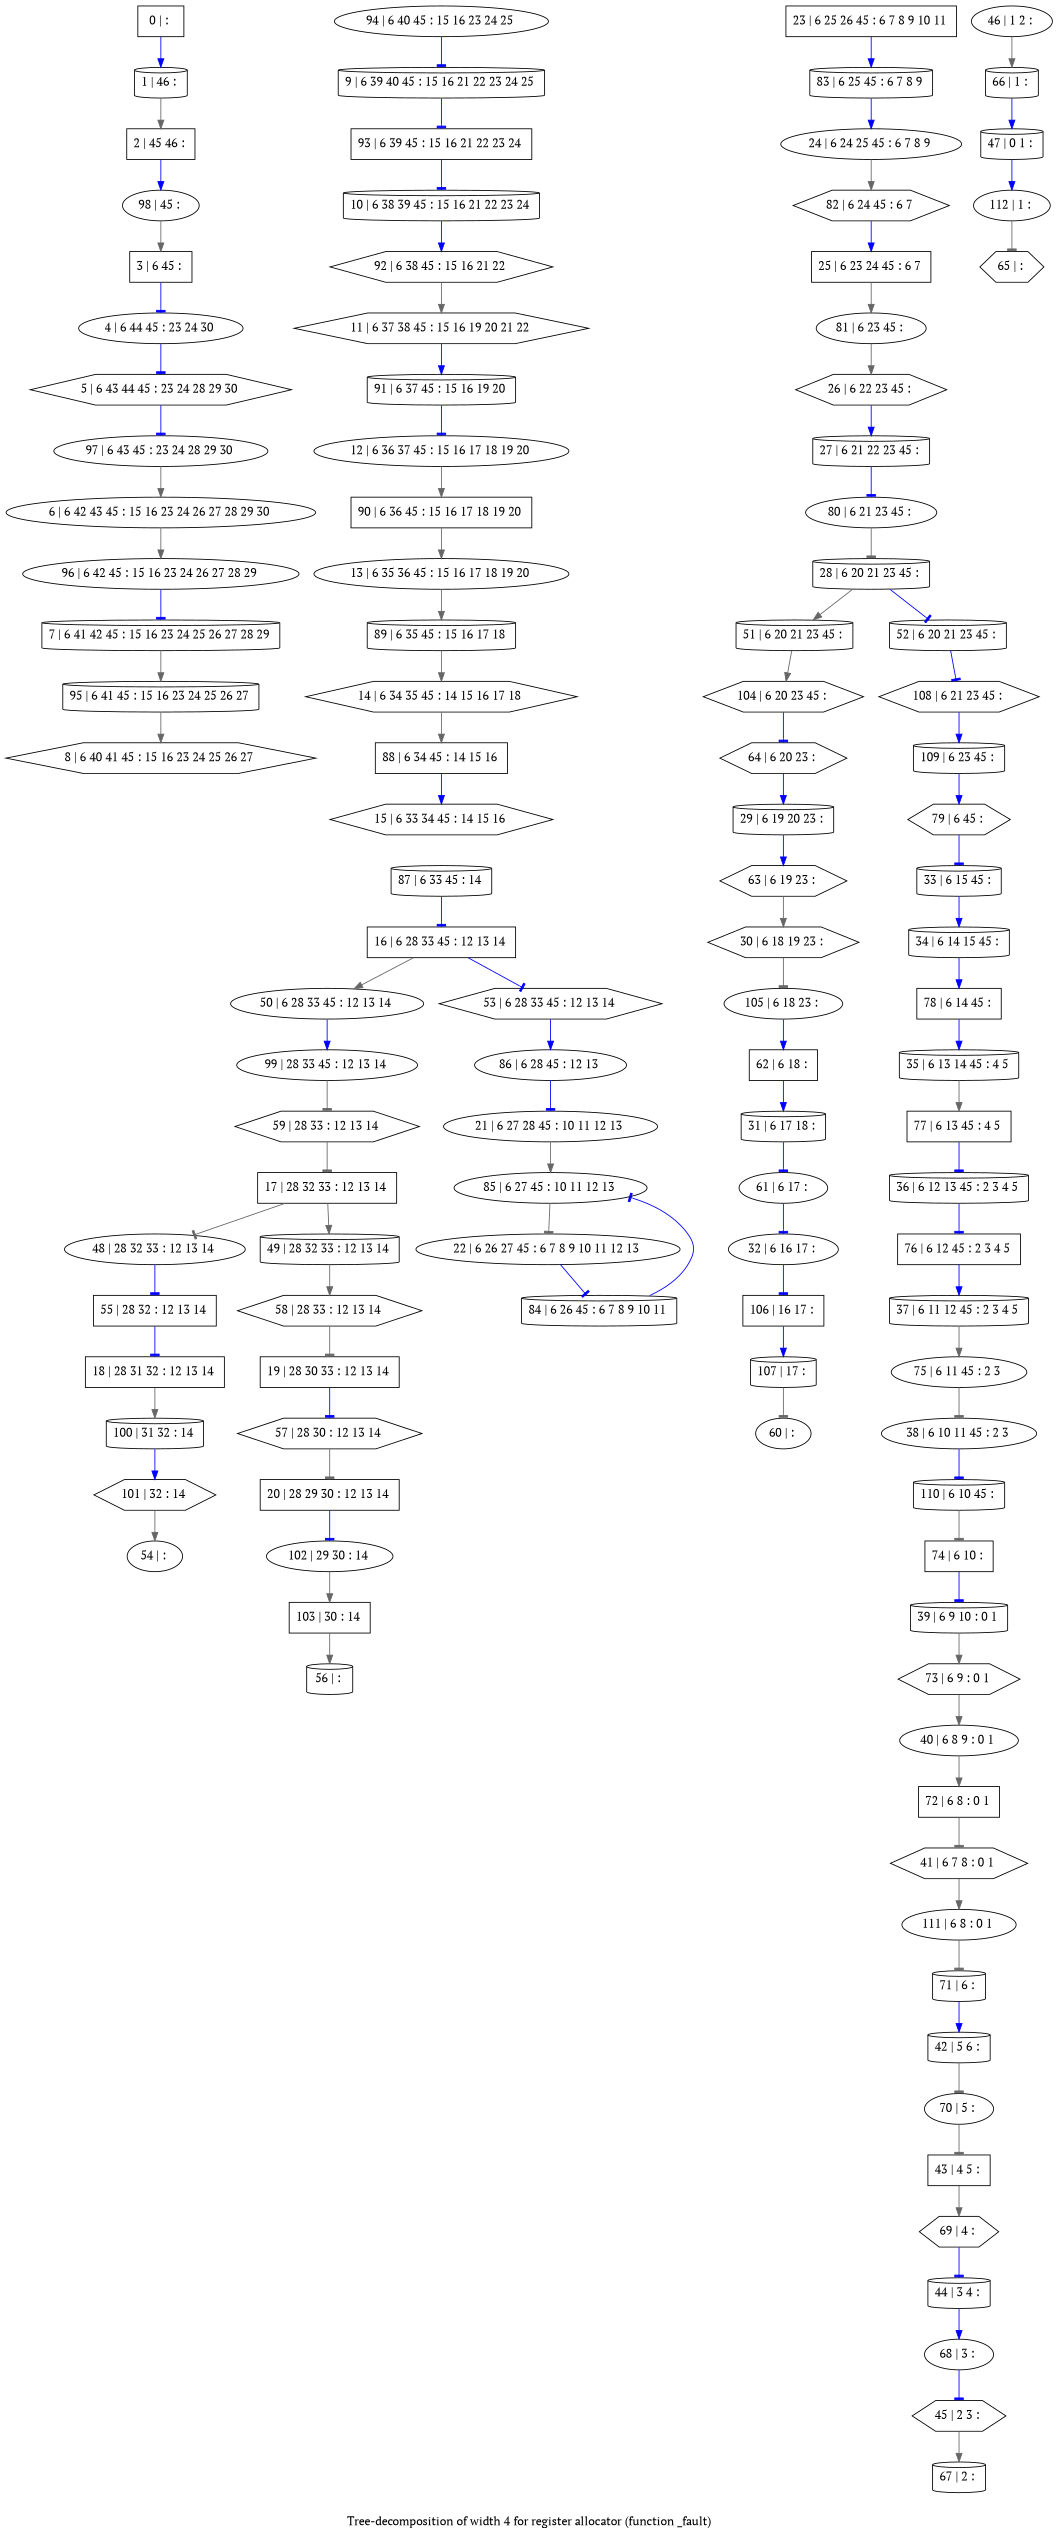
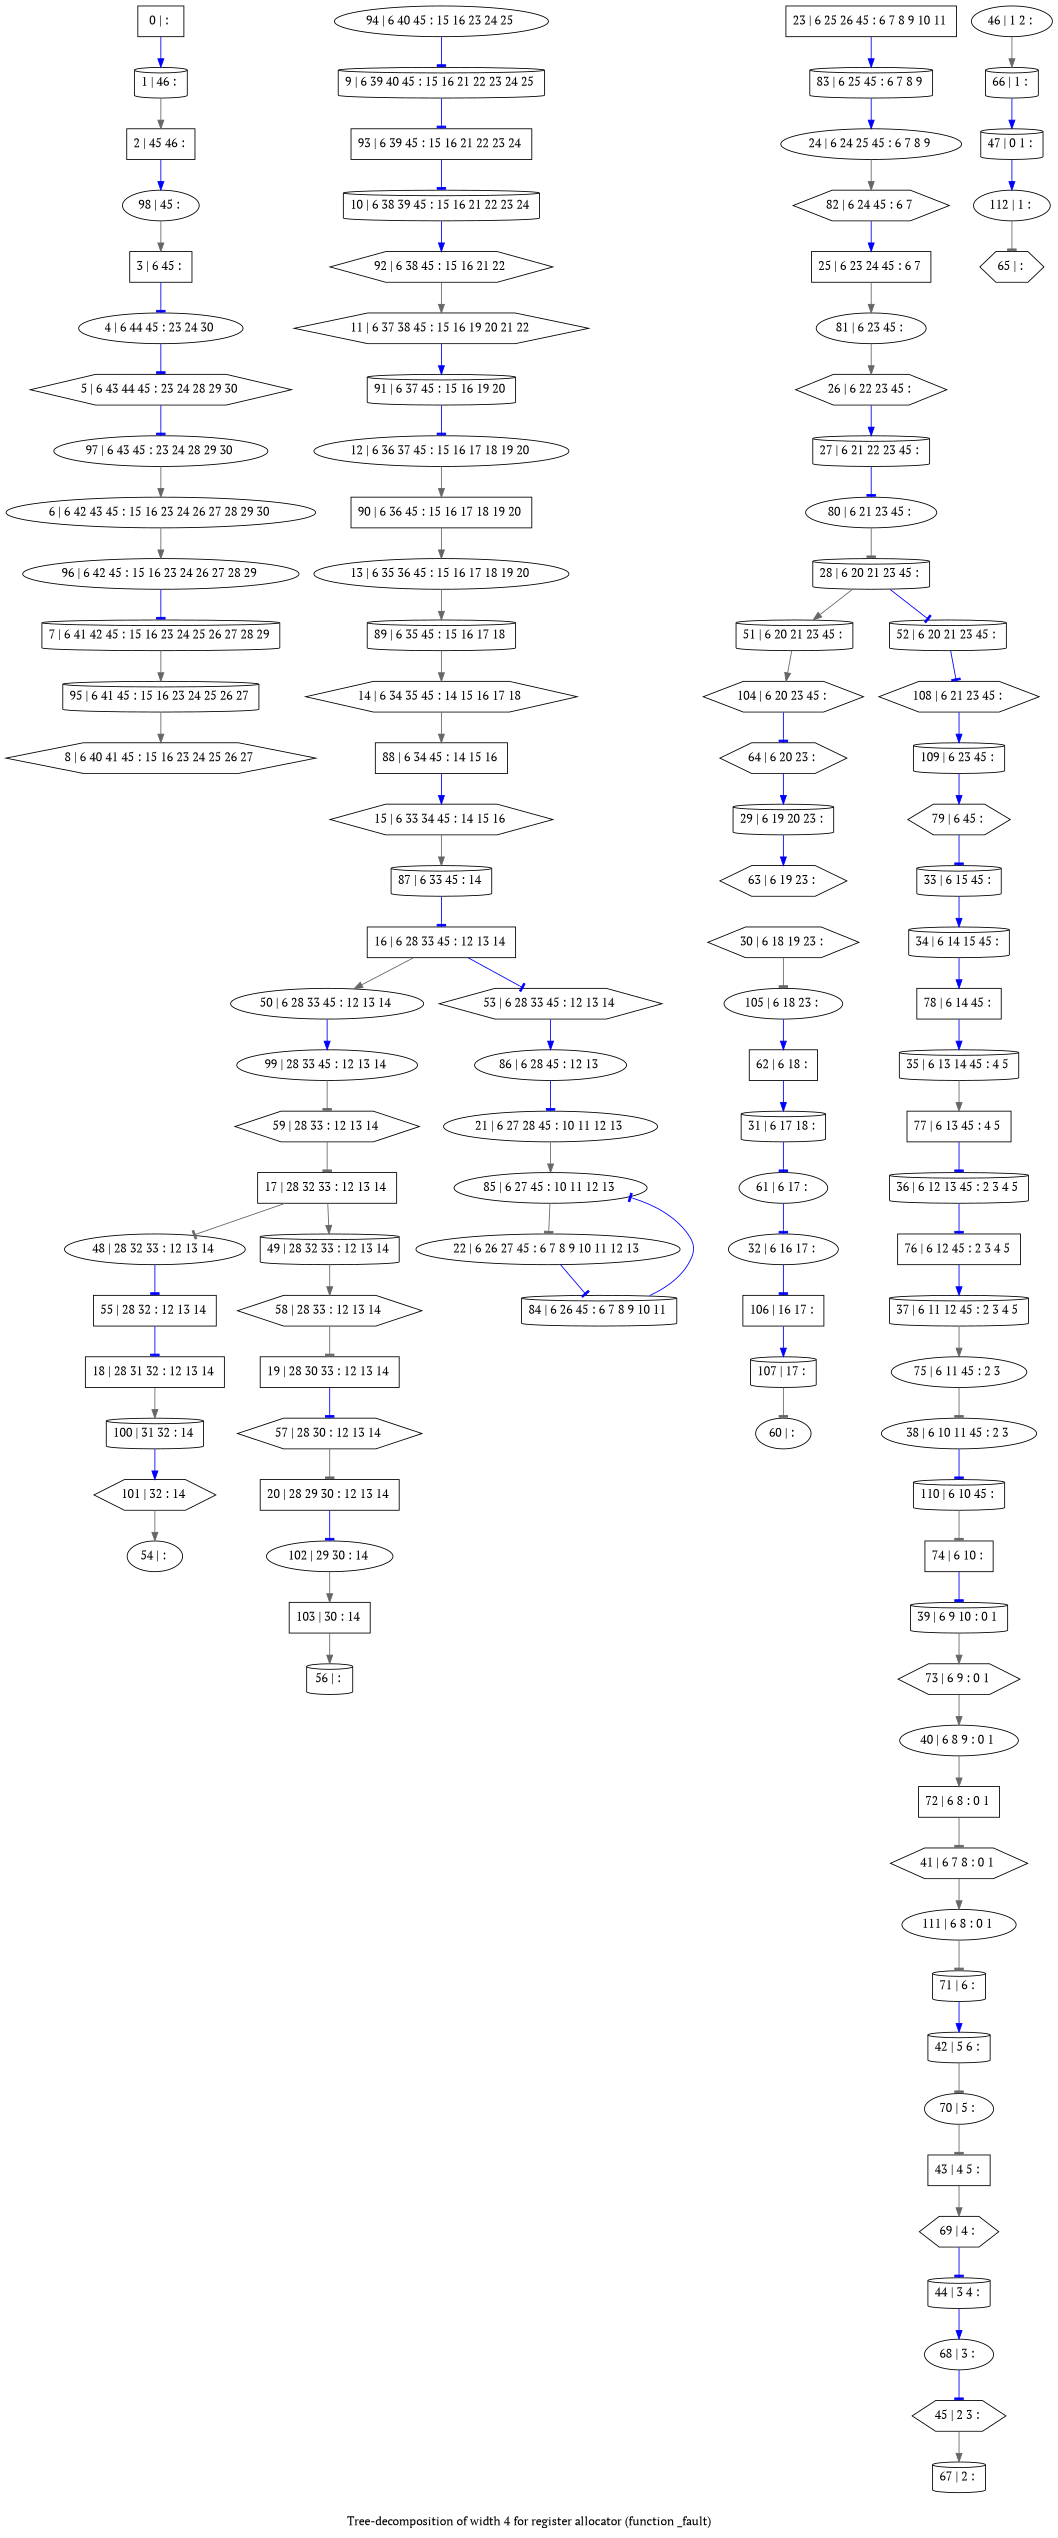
edge "15 | 6 33 34 45 : 14 15 16" -> "87 | 6 33 45 : 14": added
edge "63 | 6 19 23 :" -> "30 | 6 18 19 23 :": removed
